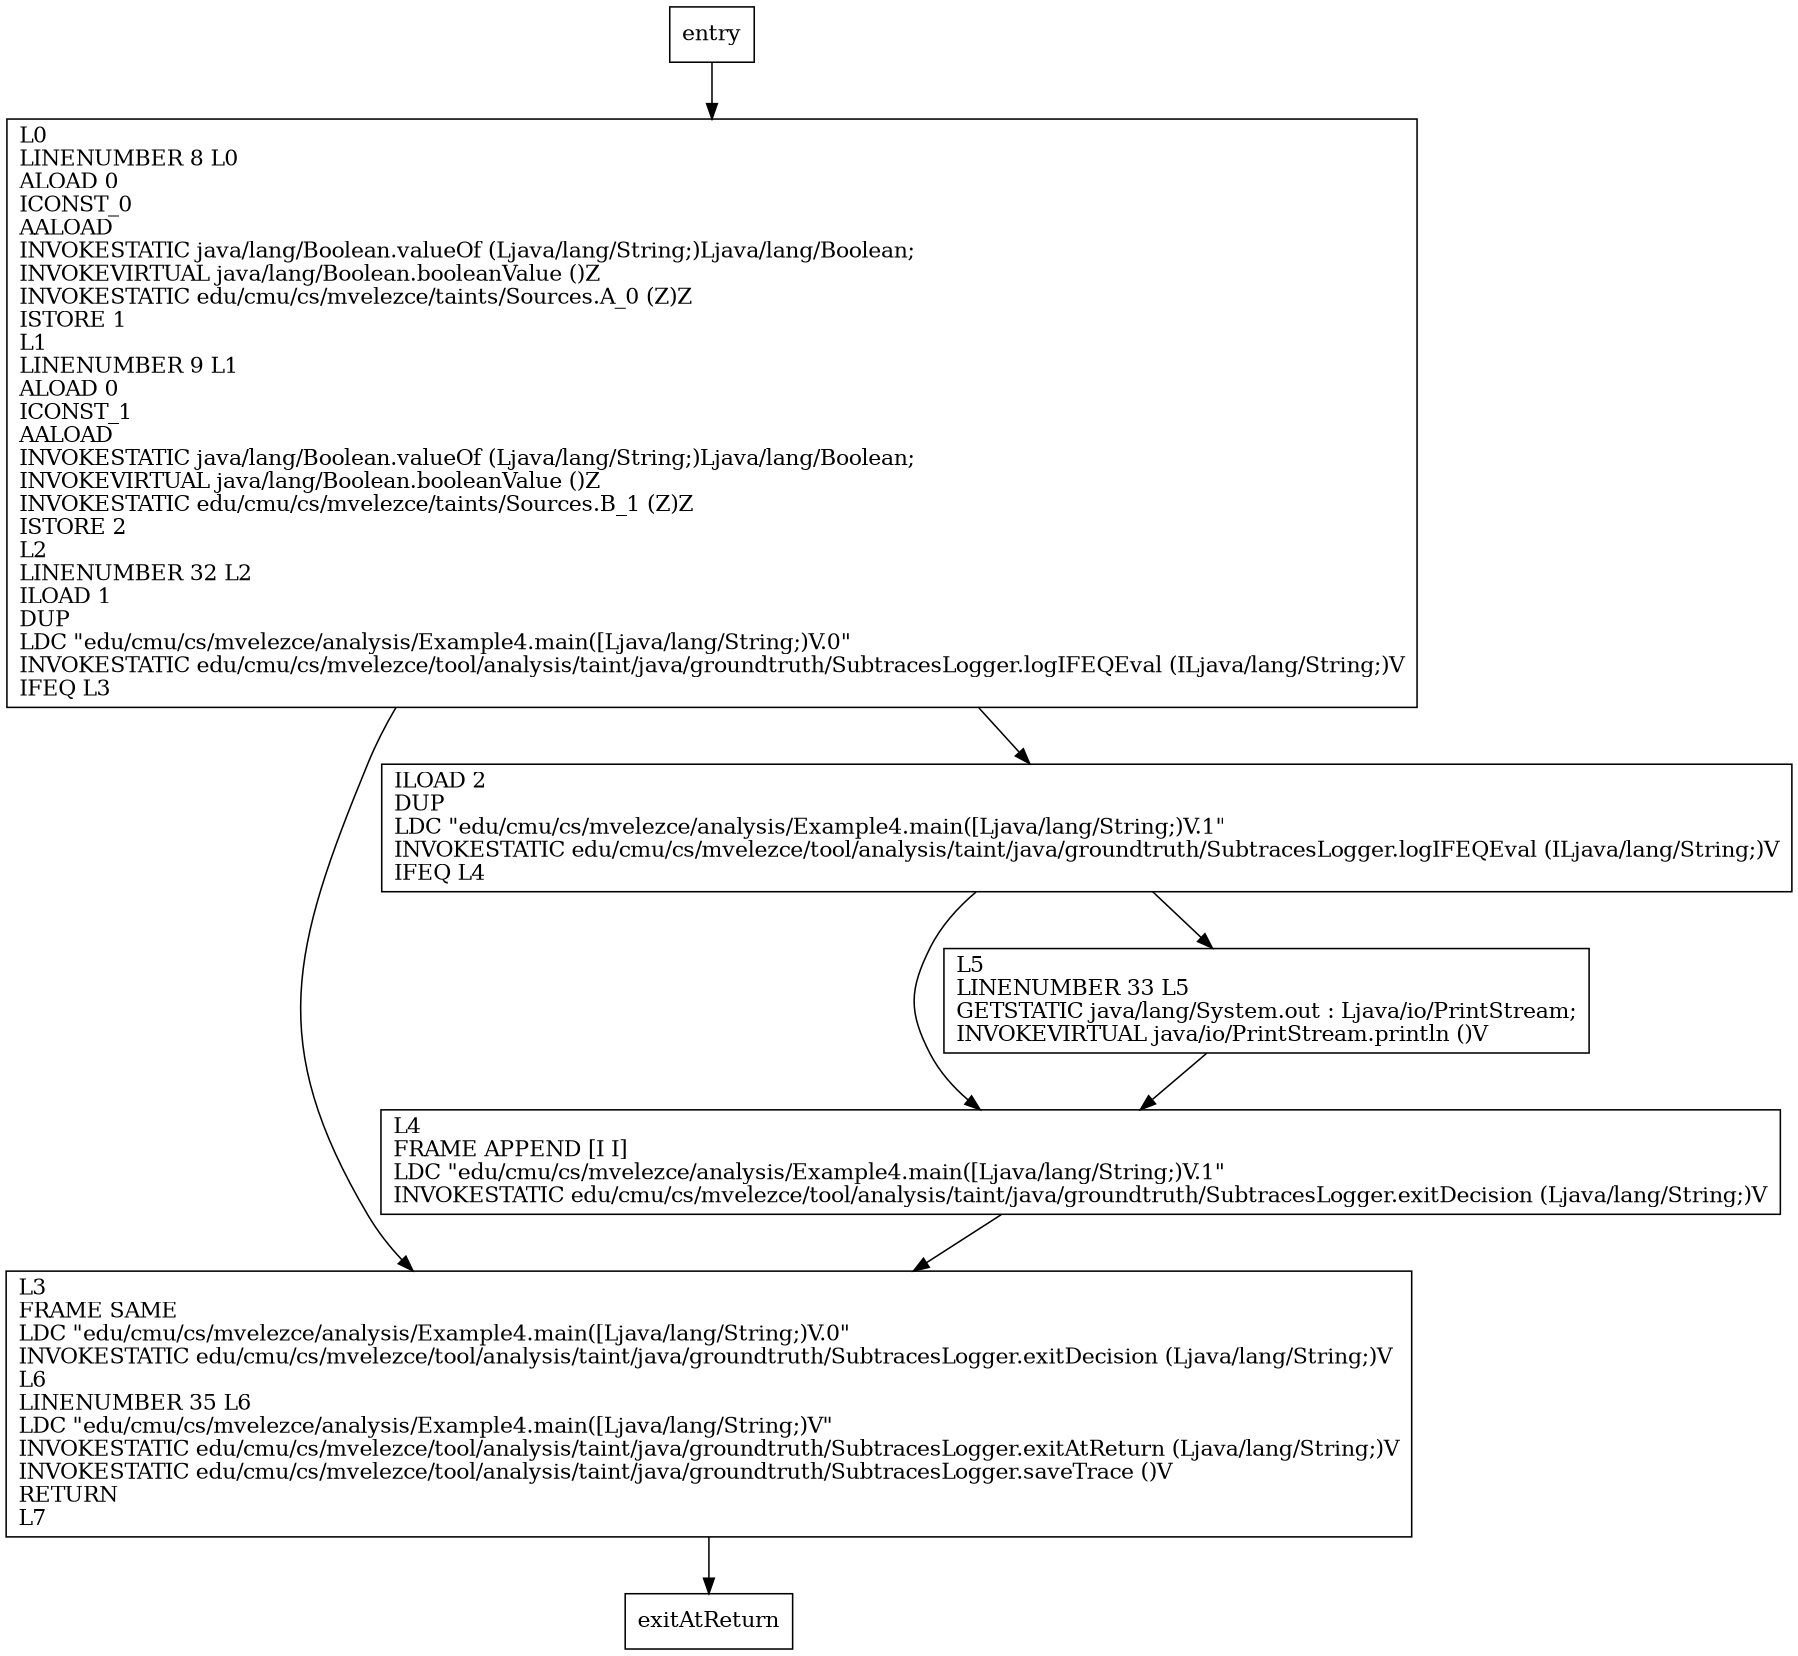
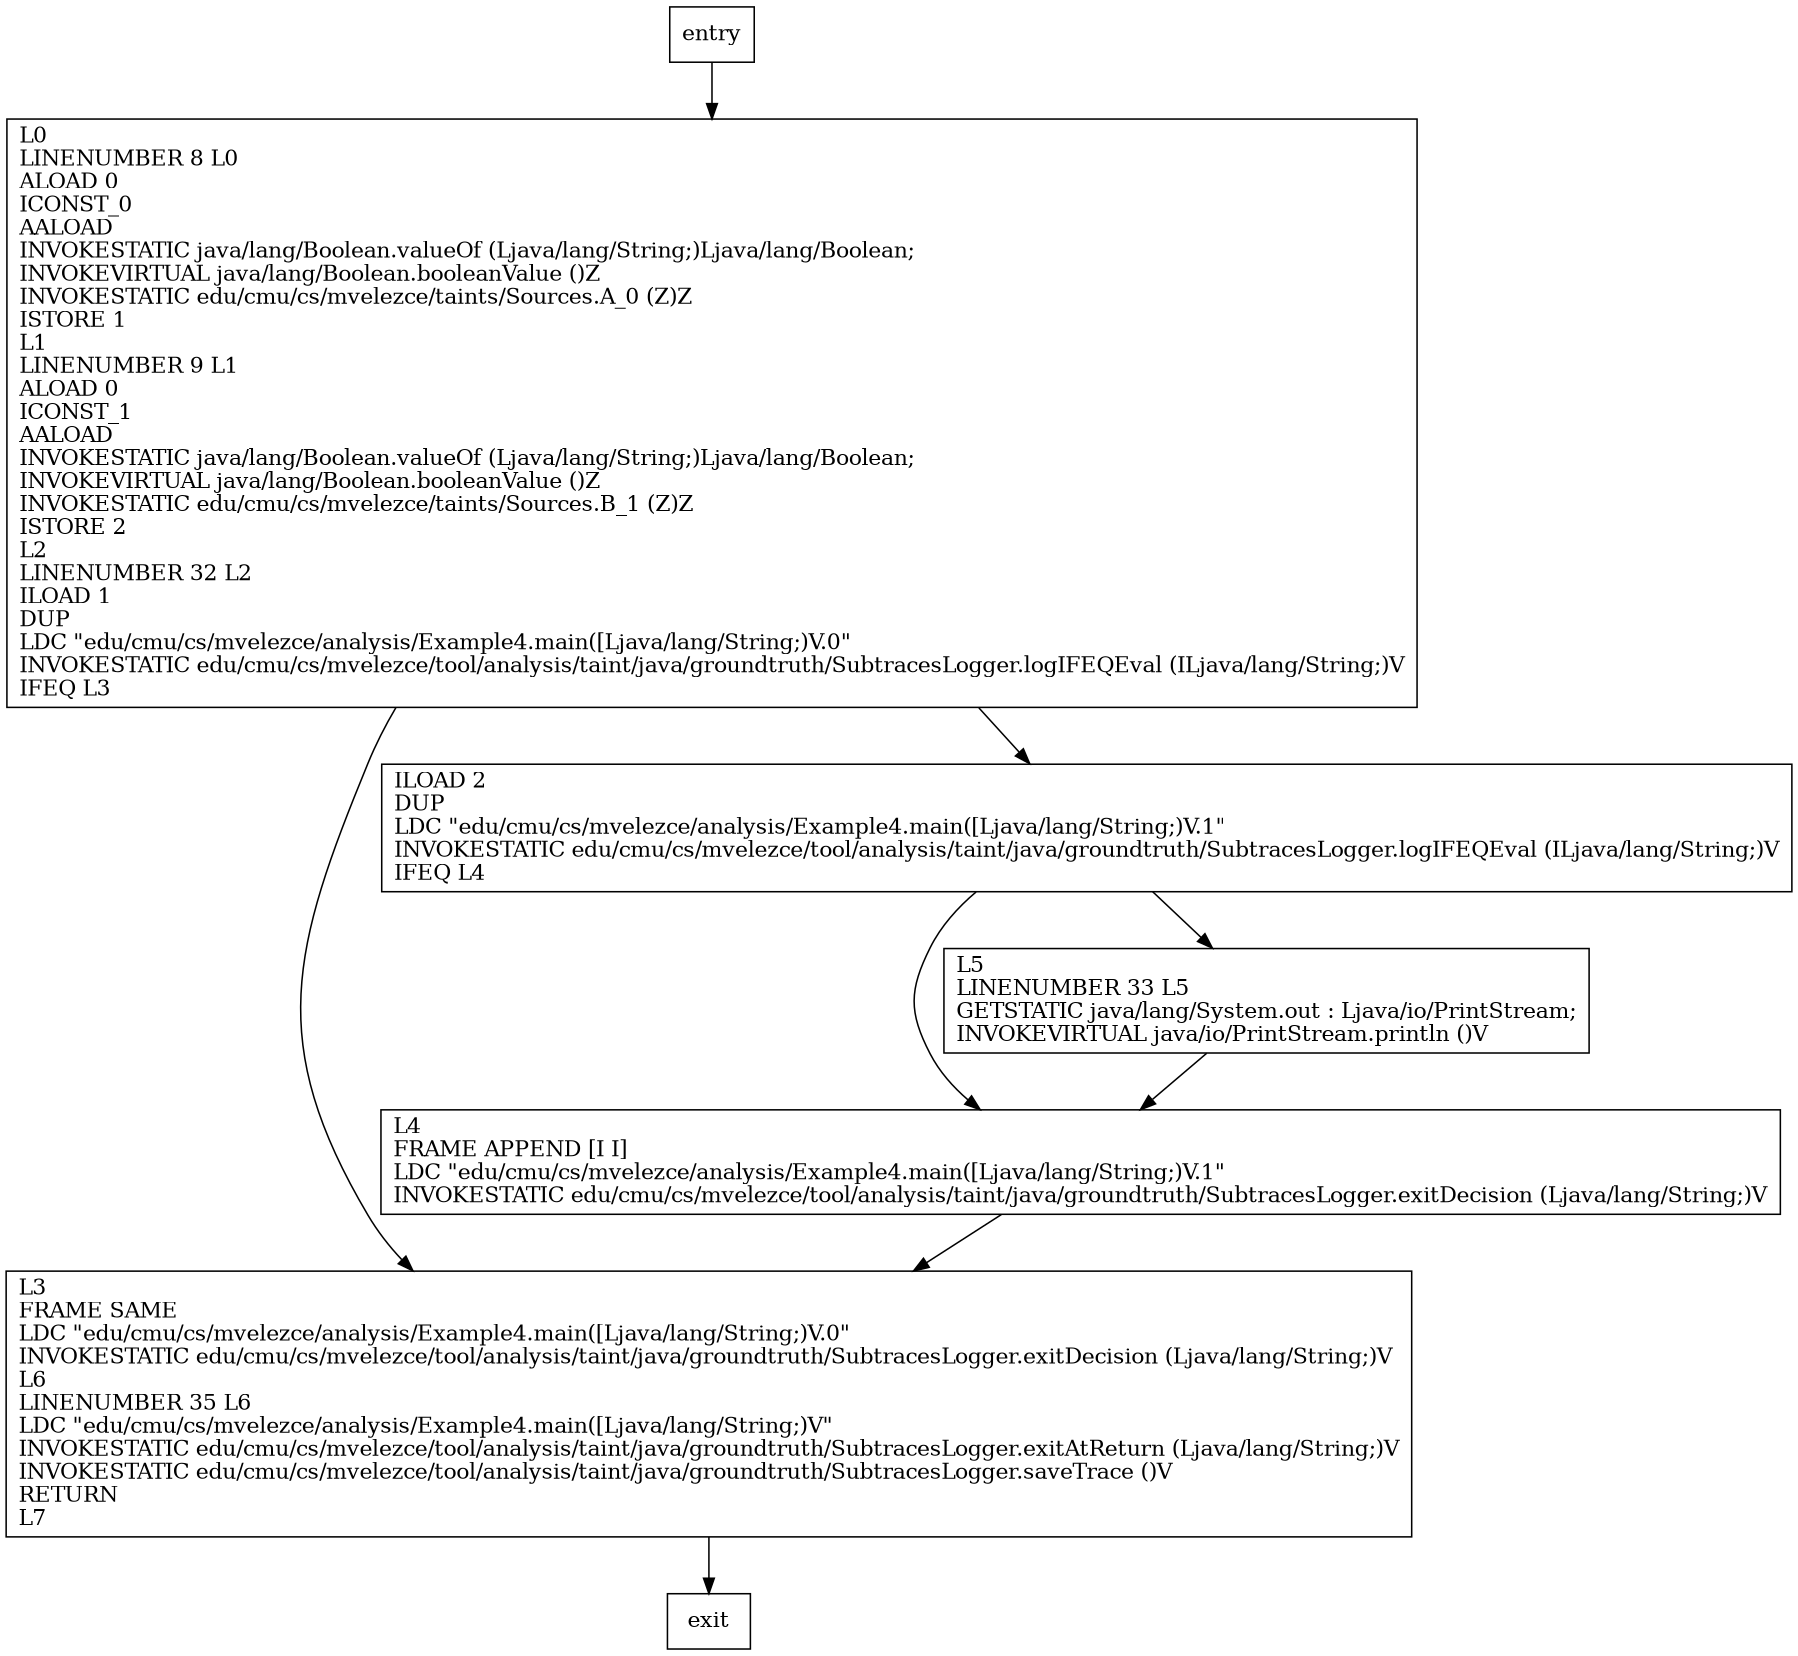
node "exitAtReturn": label "exitAtReturn" -> "exit"
